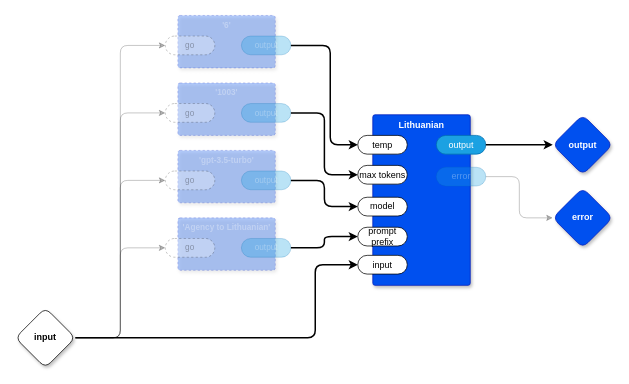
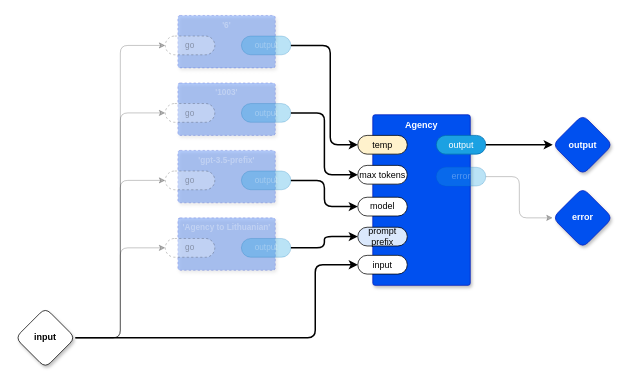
node "Lithuanian": label "Lithuanian" -> "Agency"
node "temp": fillcolor #ffffff -> #fff2cc
node "'gpt-3.5-turbo'": label "'gpt-3.5-turbo'" -> "'gpt-3.5-prefix'"
node "prompt prefix": fillcolor #ffffff -> #dae8fc
